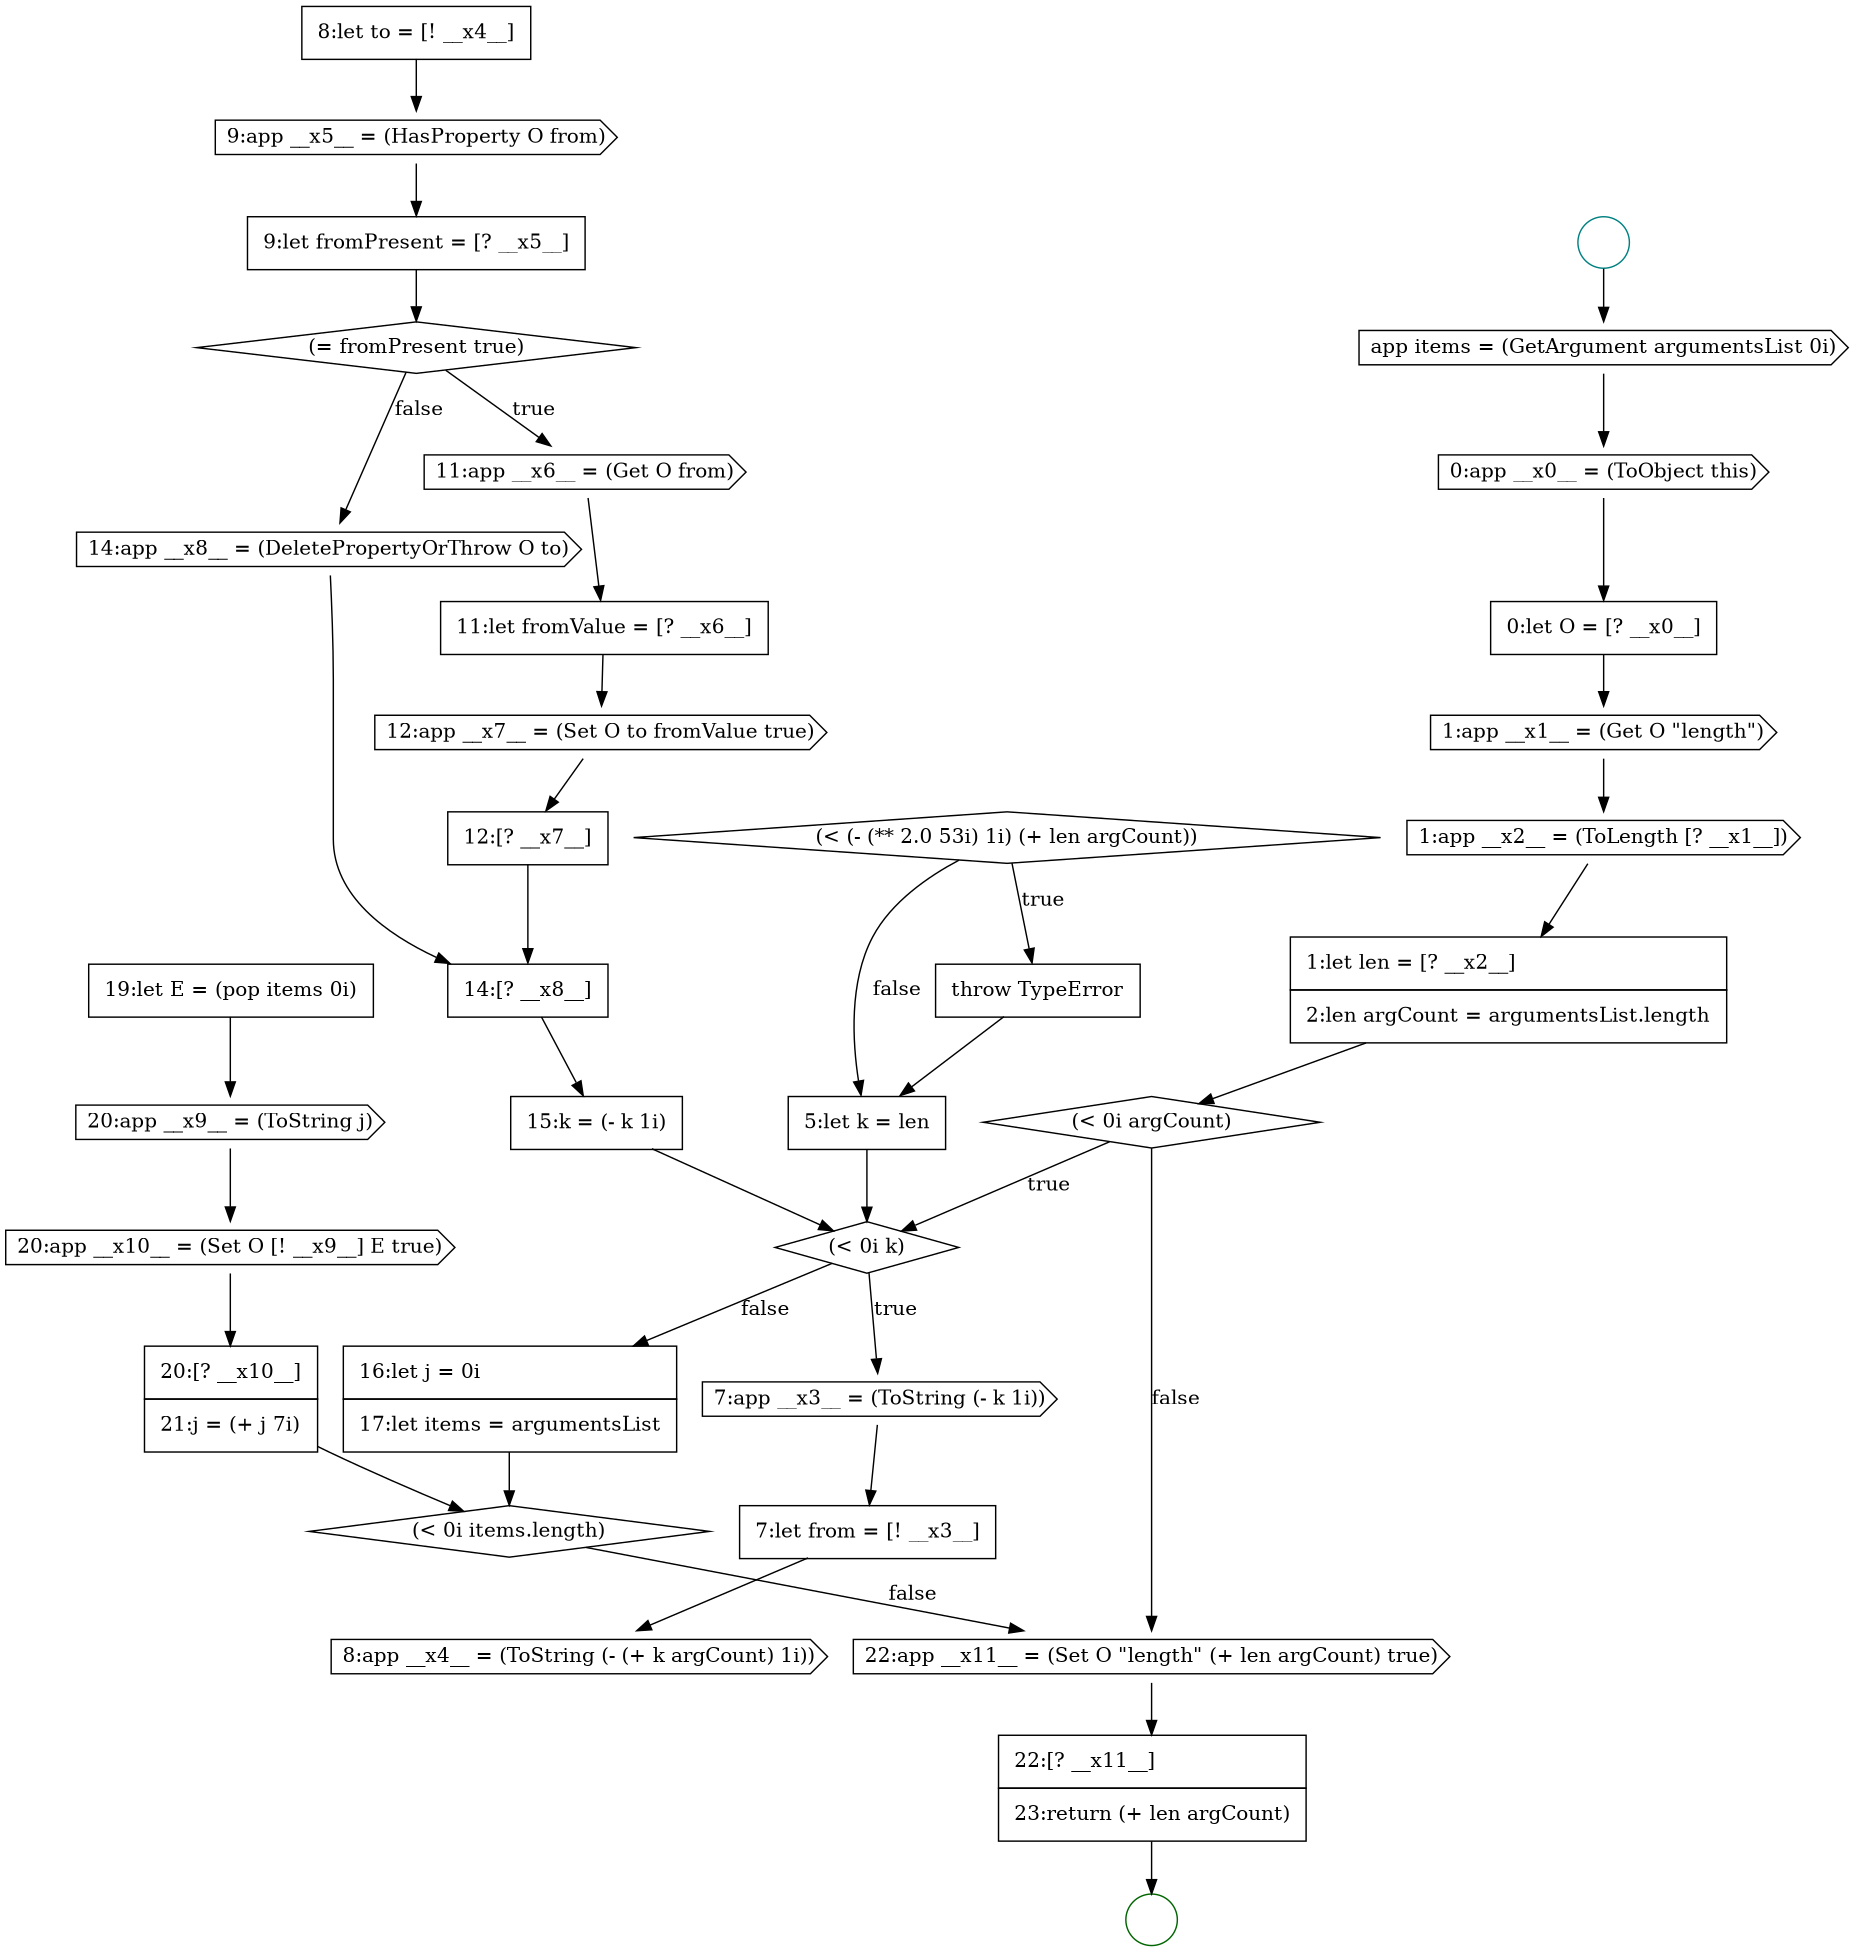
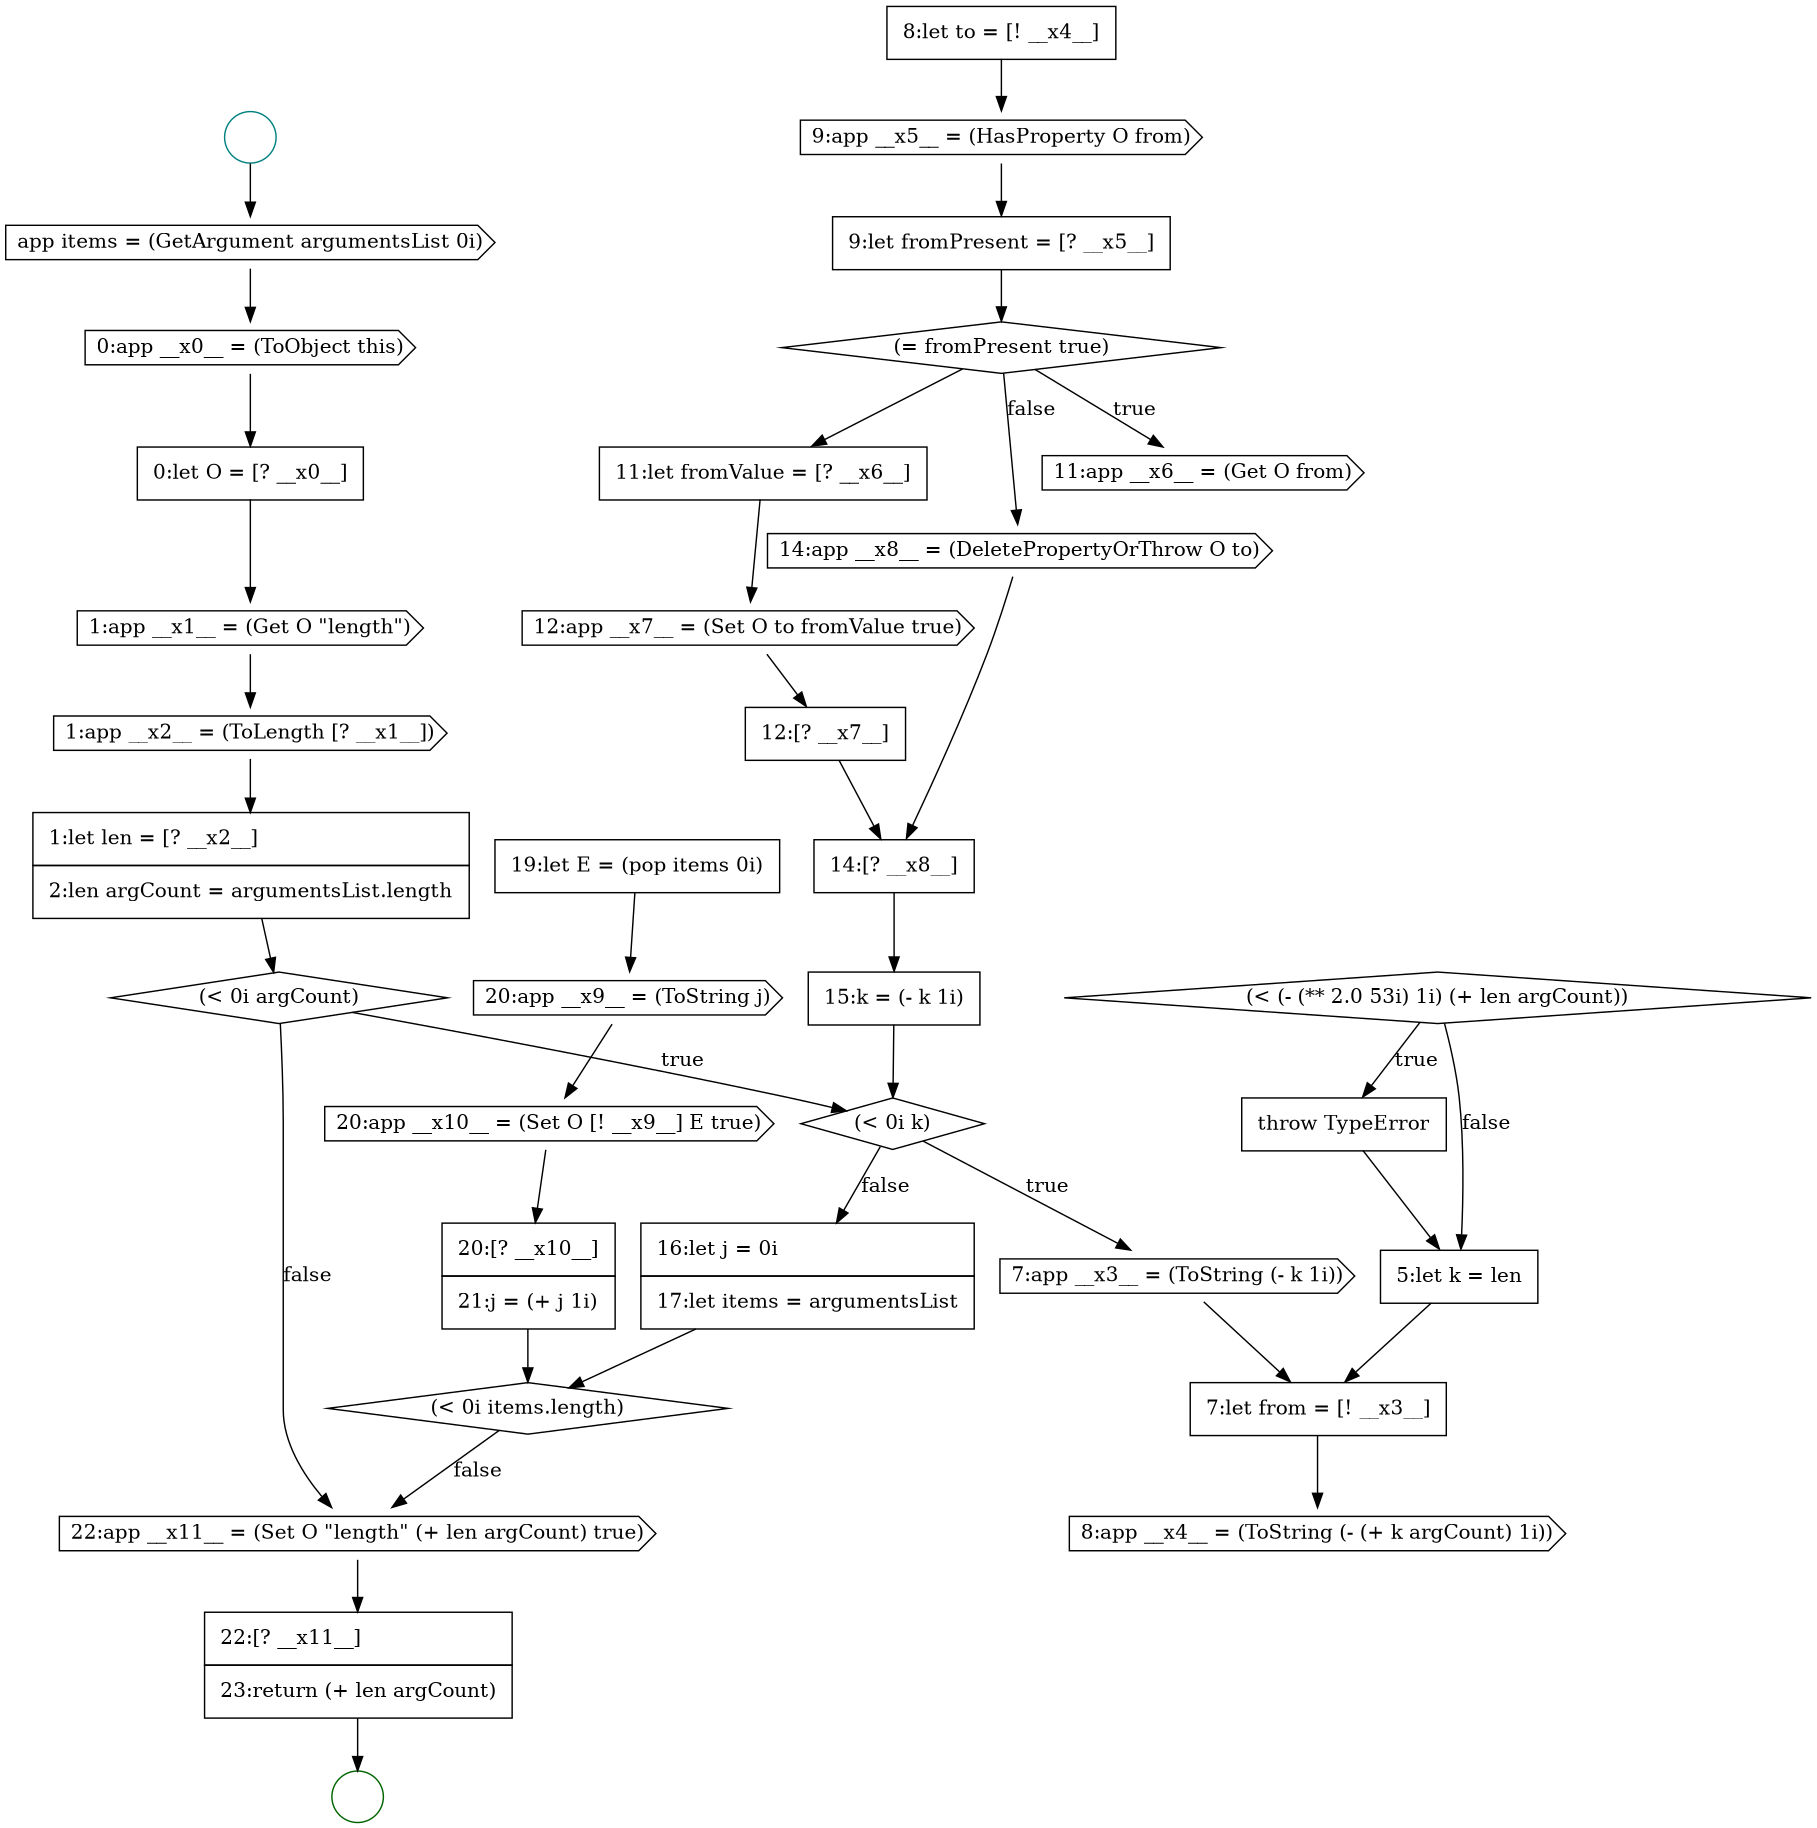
edge "11:app __x6__ = (Get O from)" -> "11:let fromValue = [? __x6__]": now "(= fromPresent true)" -> "11:let fromValue = [? __x6__]"
edge "5:let k = len" -> "(< 0i k)": now "5:let k = len" -> "7:let from = [! __x3__]"
node "20:[? __x10__]": text "21:j = (+ j 7i)" -> "21:j = (+ j 1i)"
